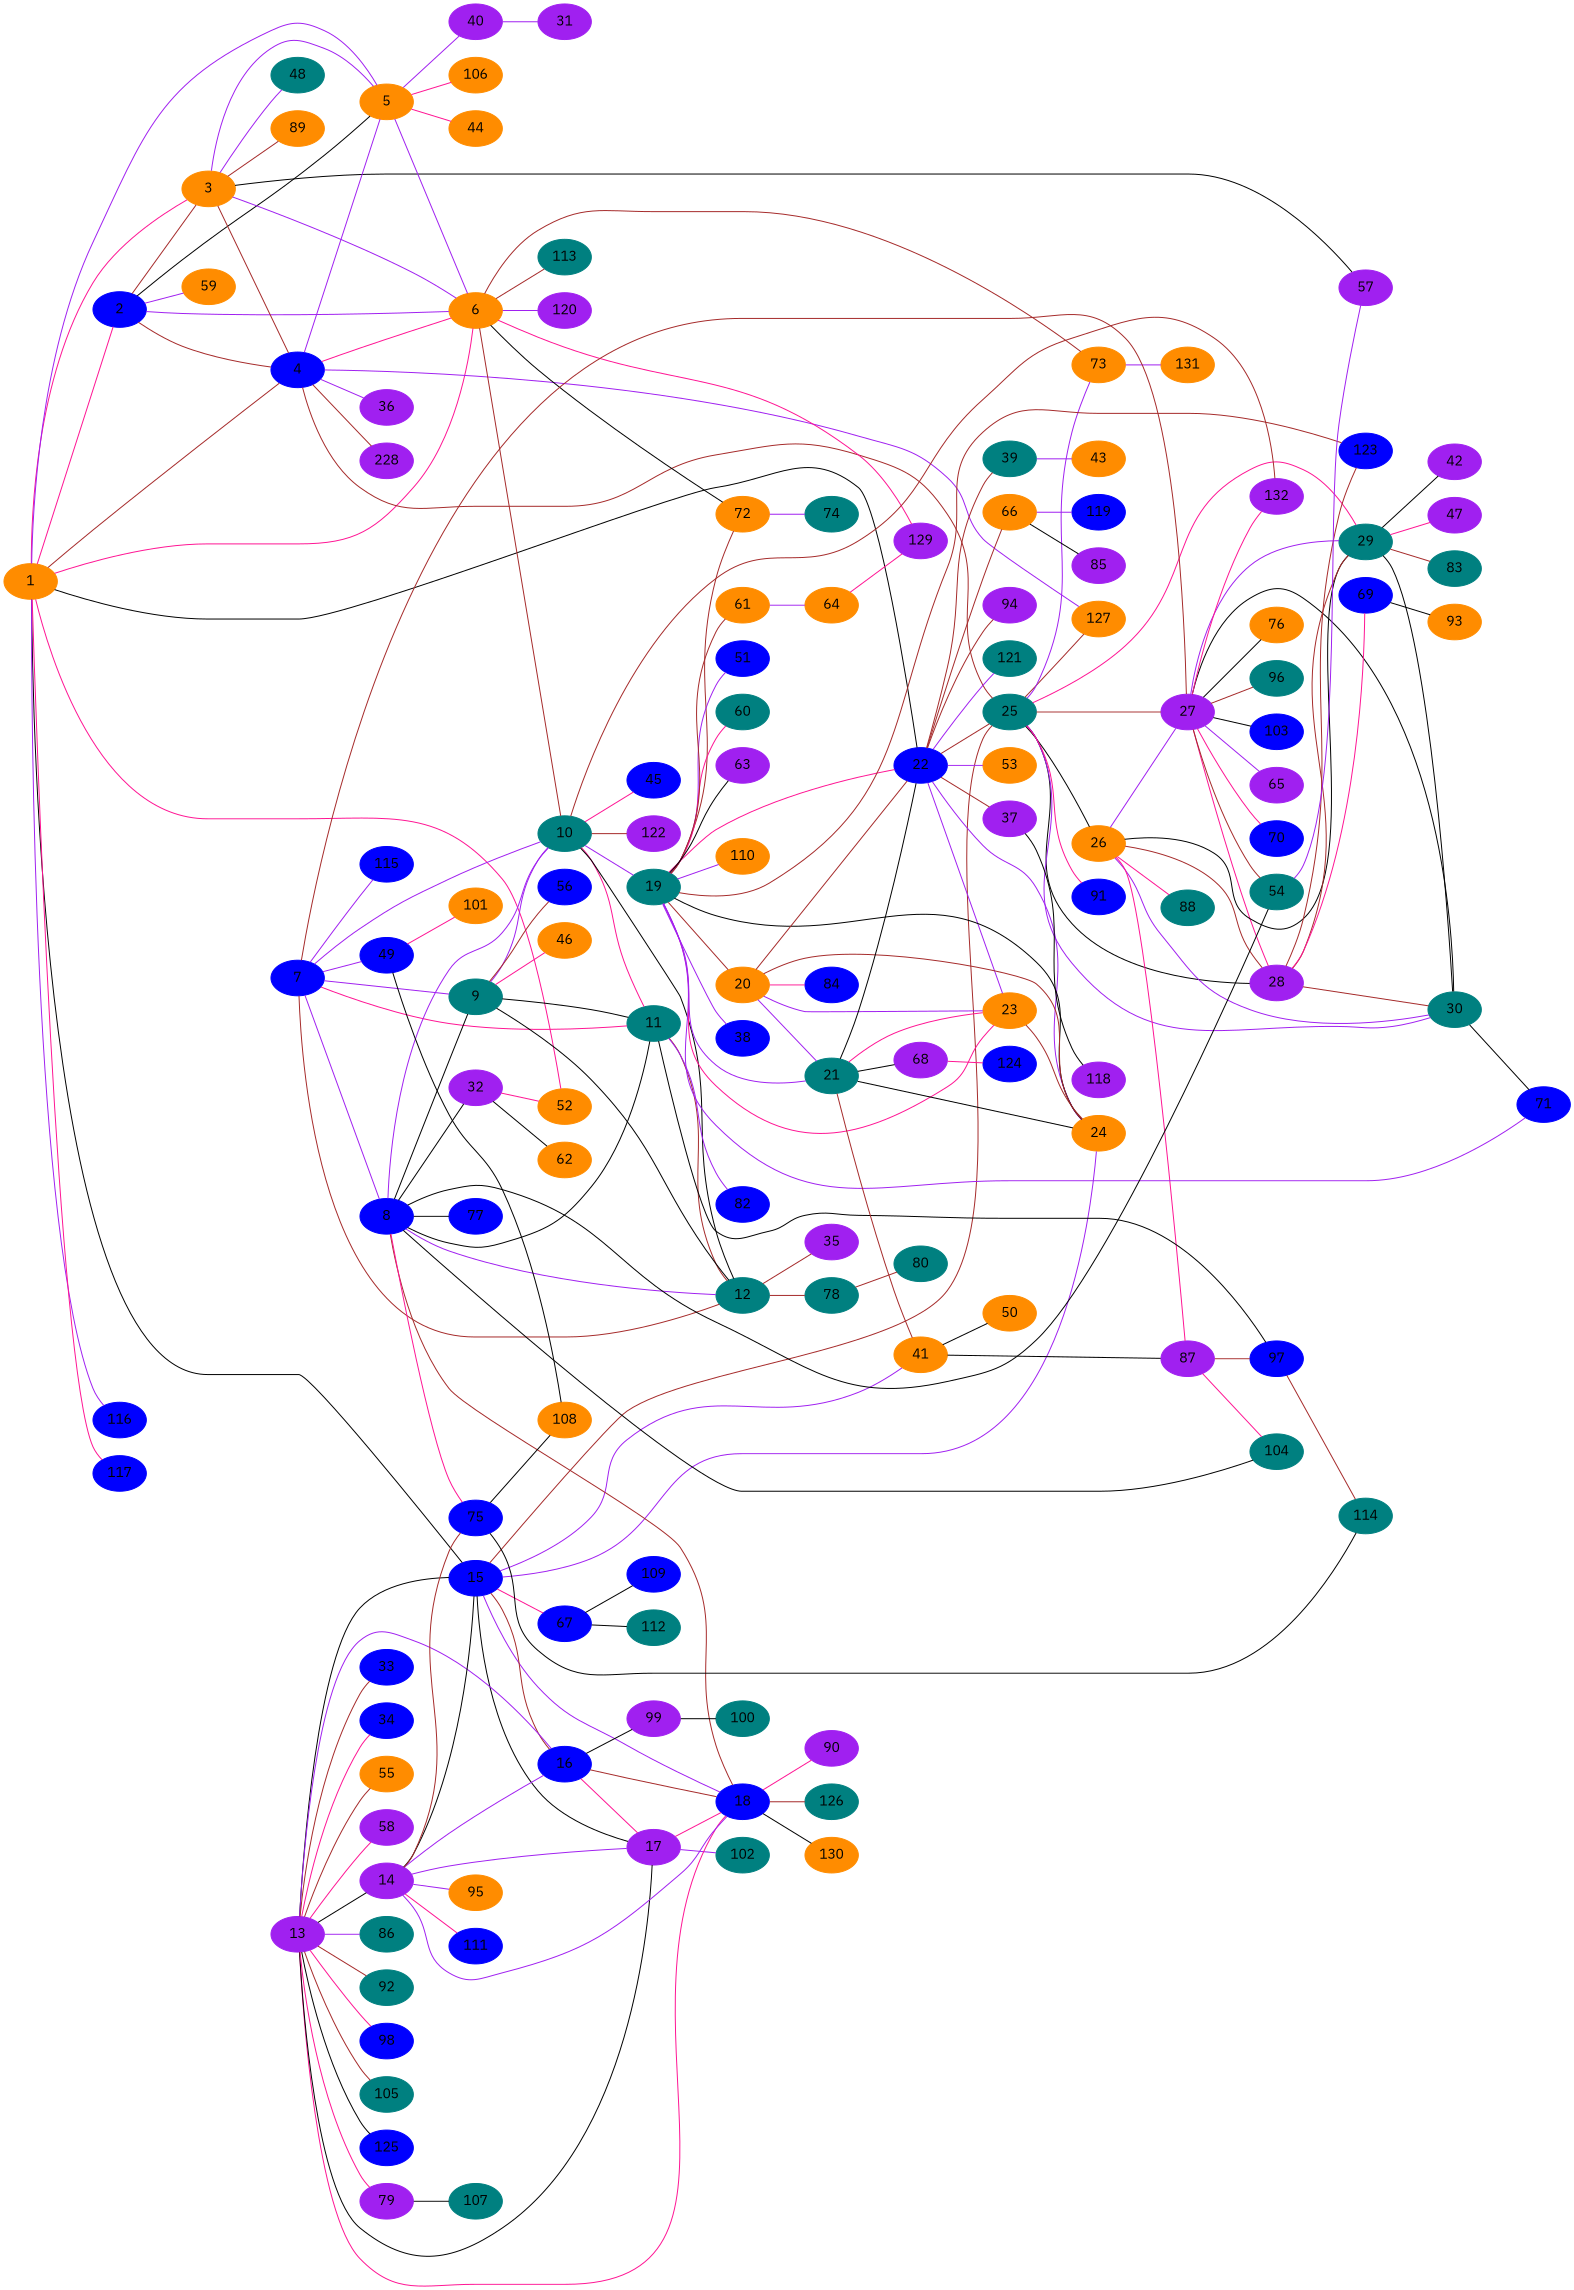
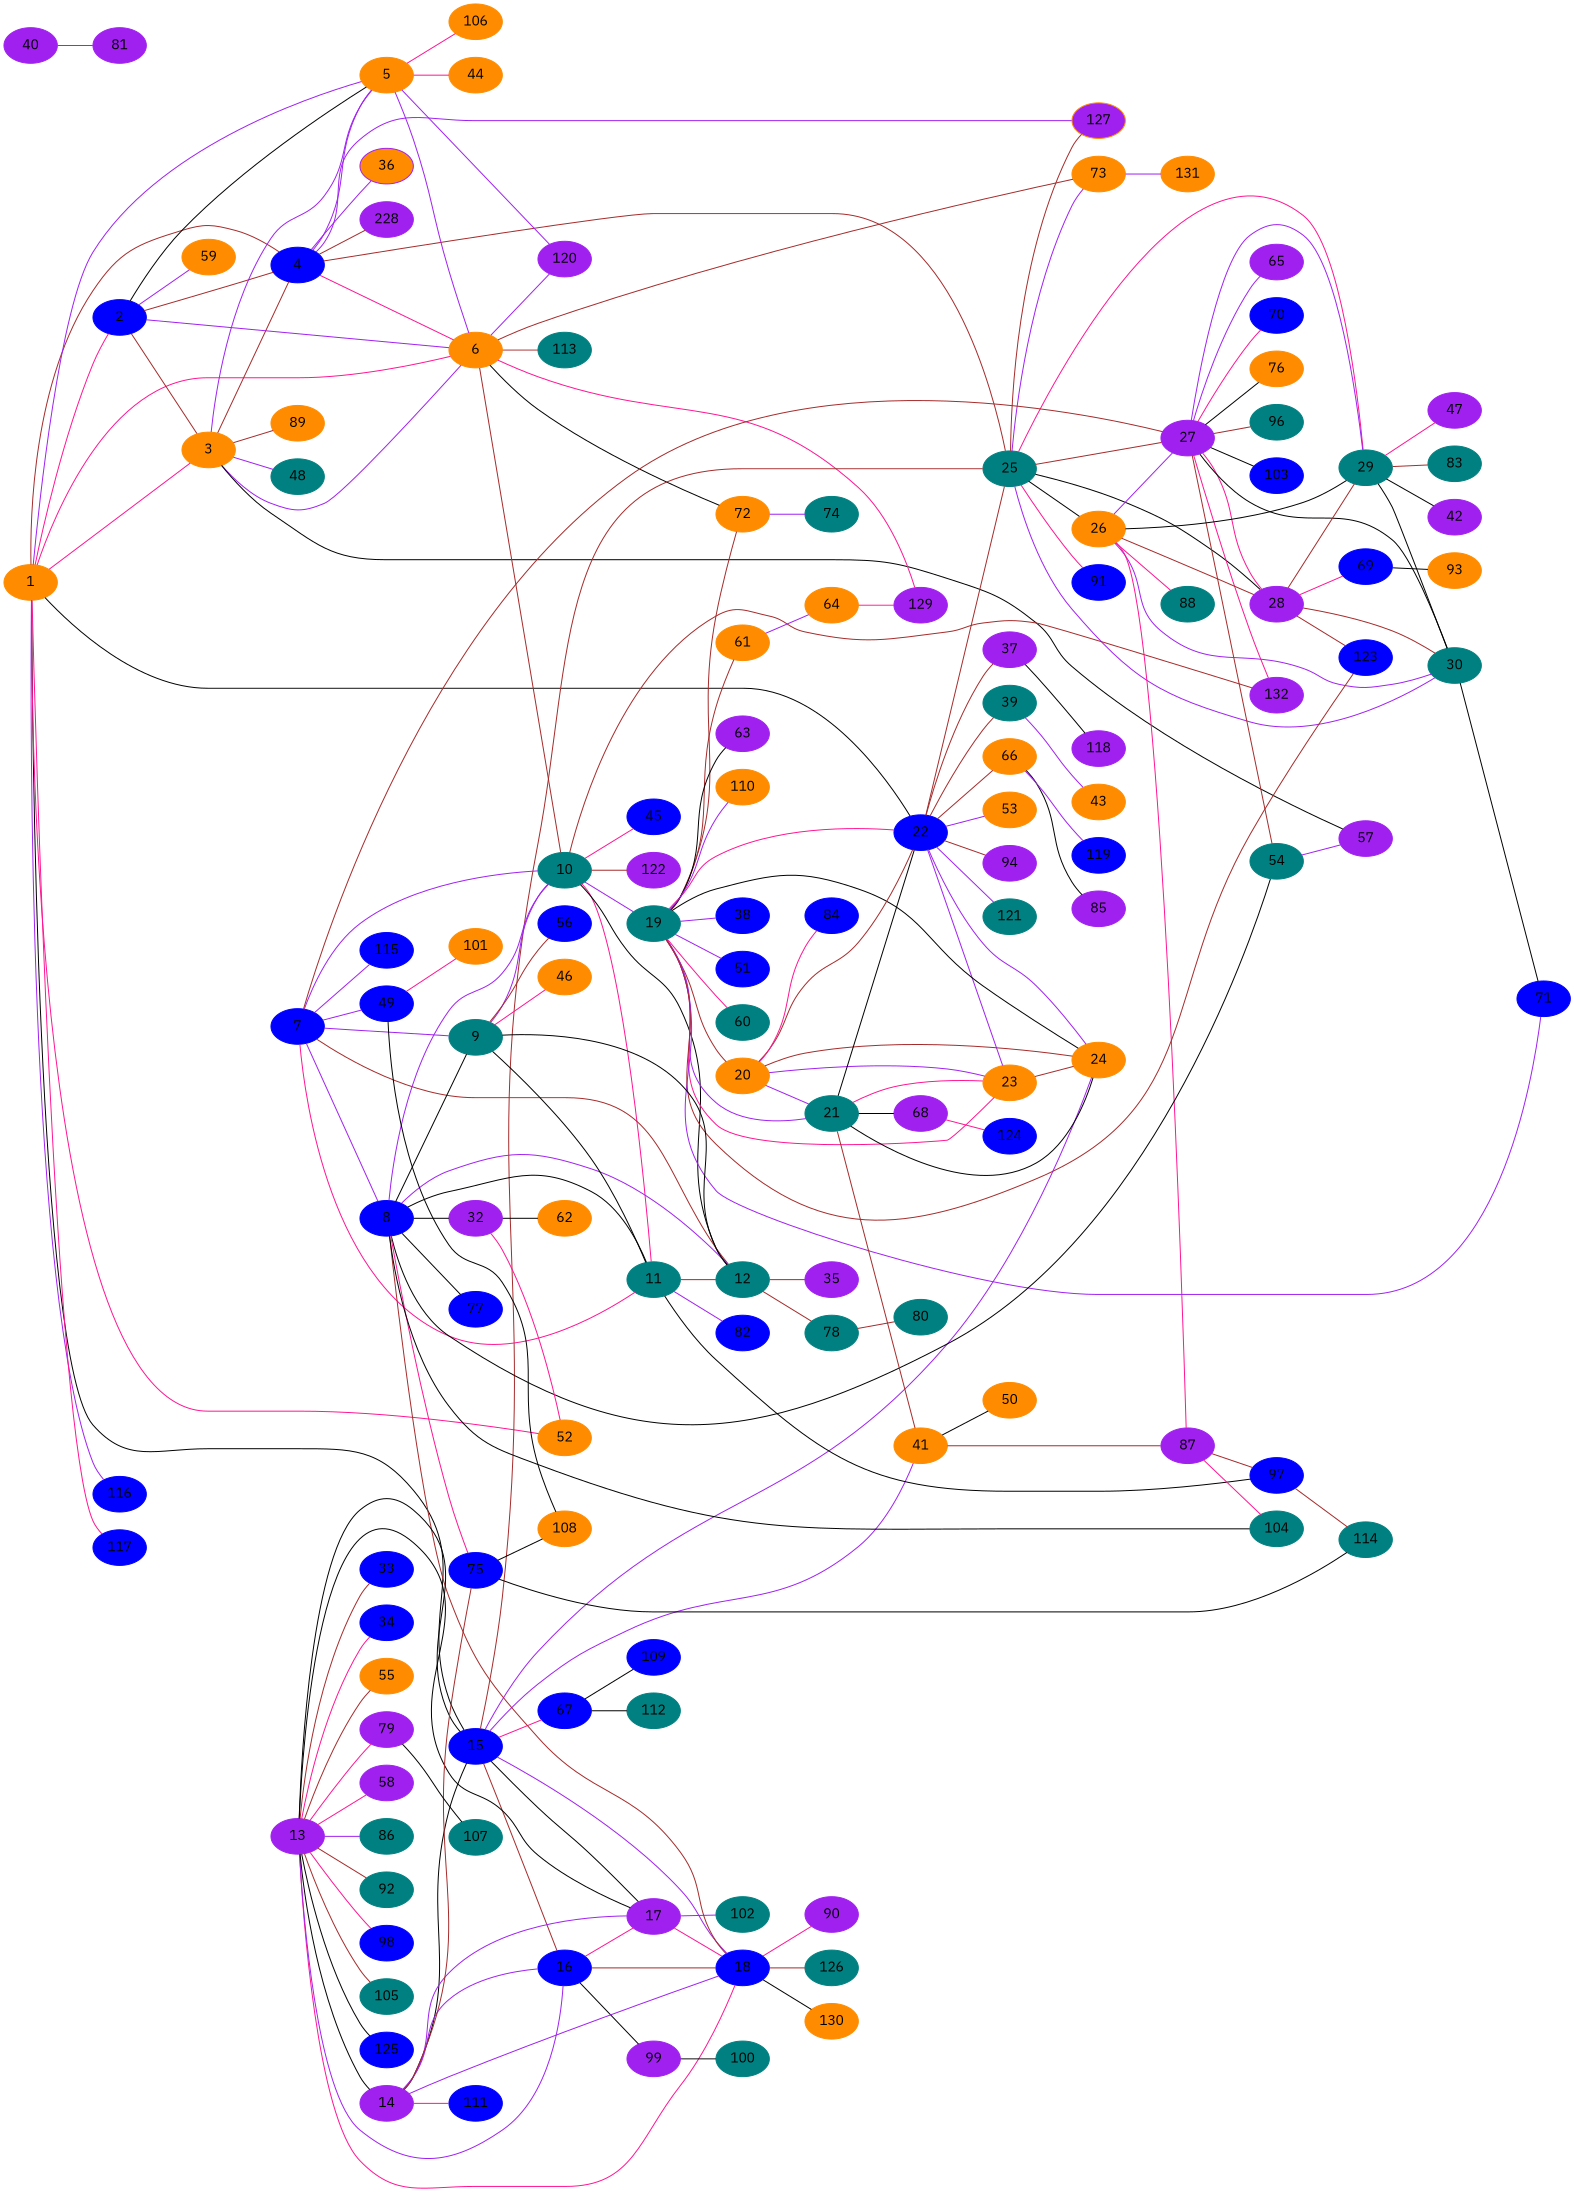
node "31": label "31" -> "81"
edge "40" -- "5": now "120" -- "5"
node "36": fillcolor purple -> darkorange
node "127": fillcolor darkorange -> purple
edge "41" -- "87": color black -> brown
node "95": removed
